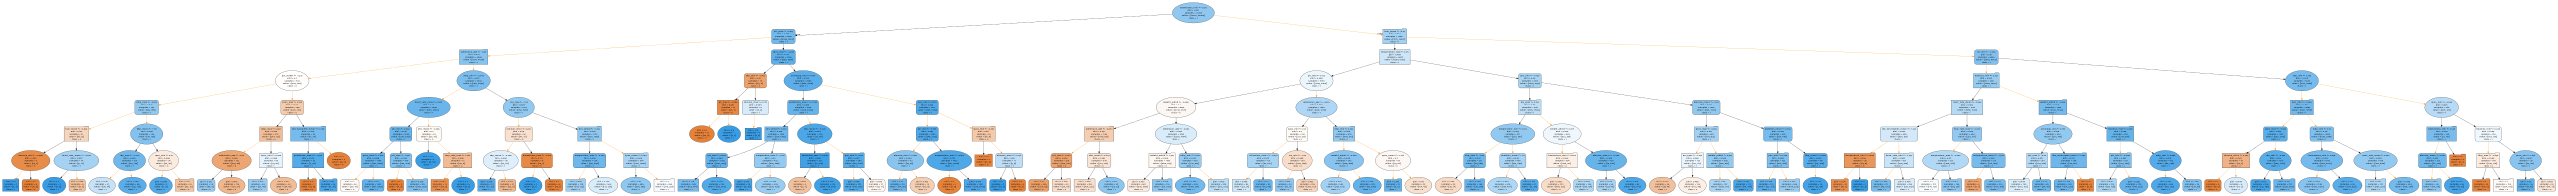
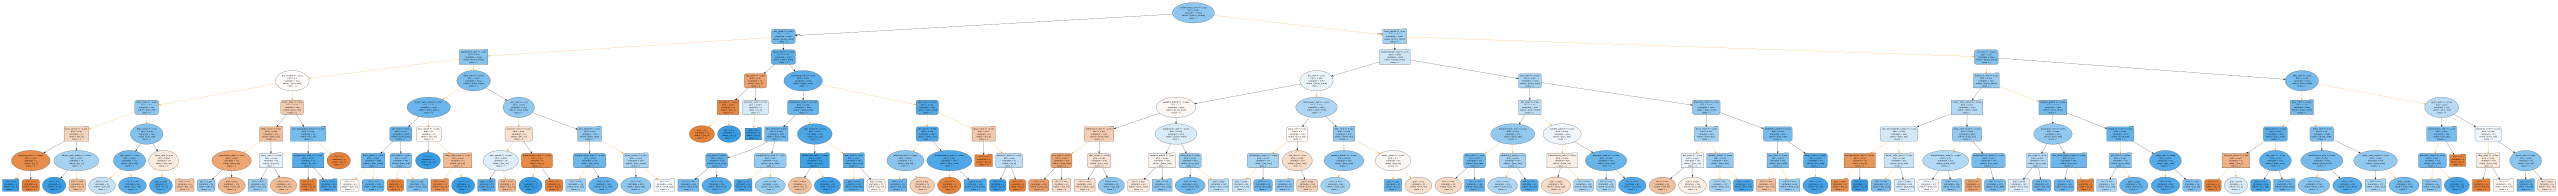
node "gini = 0.284 samples = 420 value = [111, 536] class = 1": fillcolor #d8ecfa -> #62b1ea
node "gini = 0.284 samples = 273 value = [72, 348] class = 1": removed
node "gini = 0.244 samples = 113 value = [25, 151] class = 1": fillcolor #5aade9 -> #f2c09c
